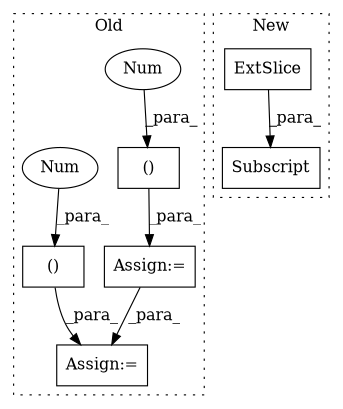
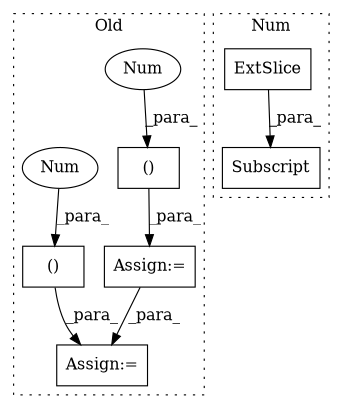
cluster "New": label "New" -> "Num"
